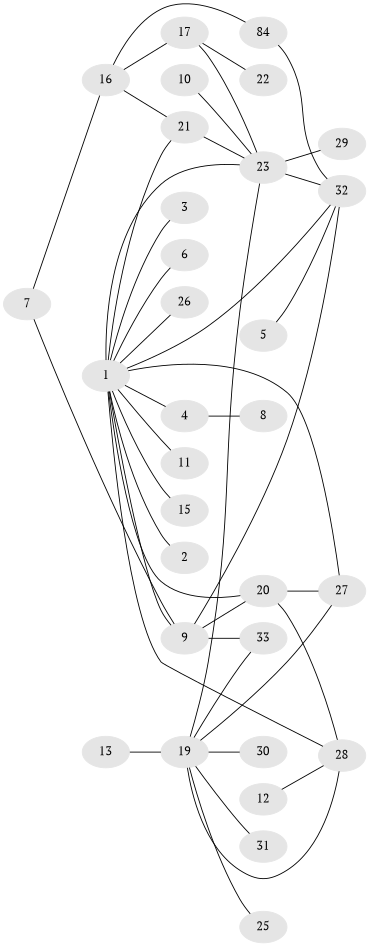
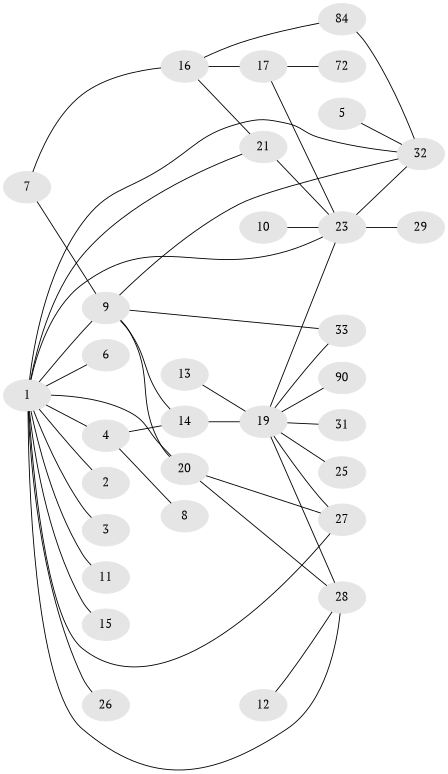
node "22": label "22" -> "72"
node "14": added
node "30": label "30" -> "90"
